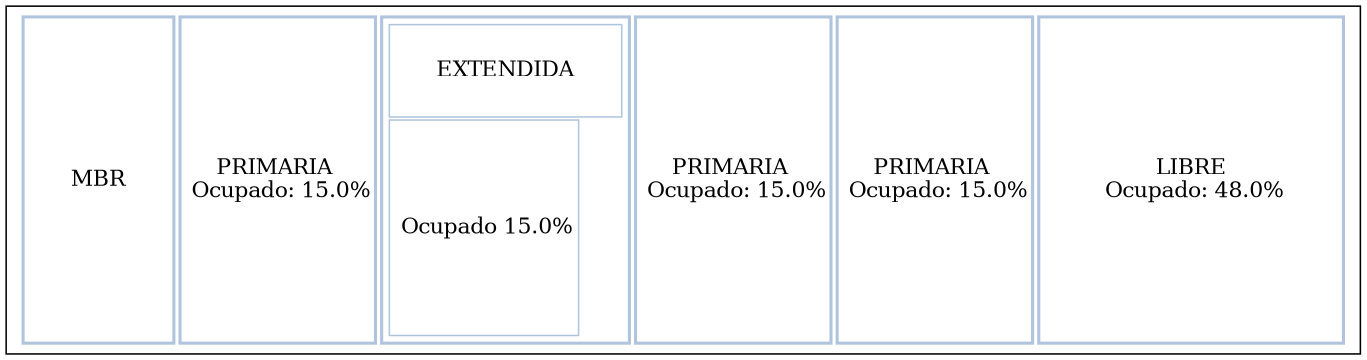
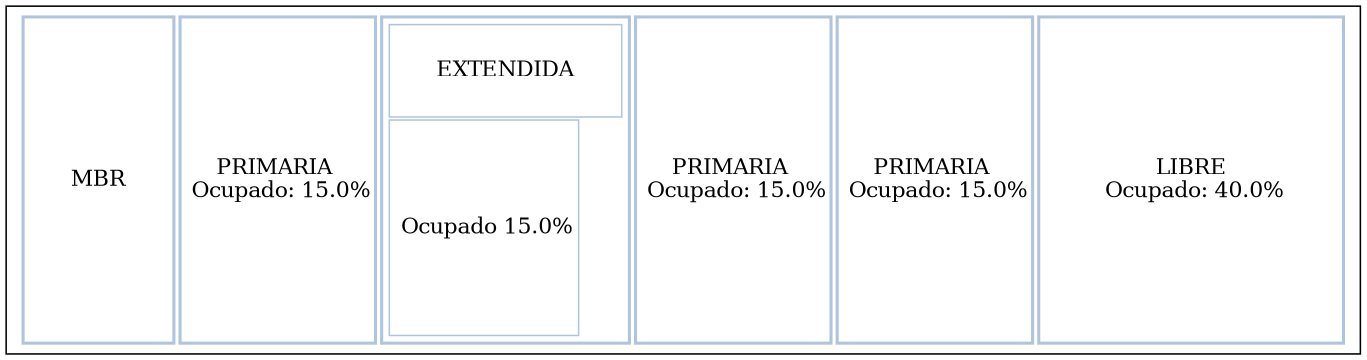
node "MBR": text "Ocupado: 48.0%" -> "Ocupado: 40.0%"
